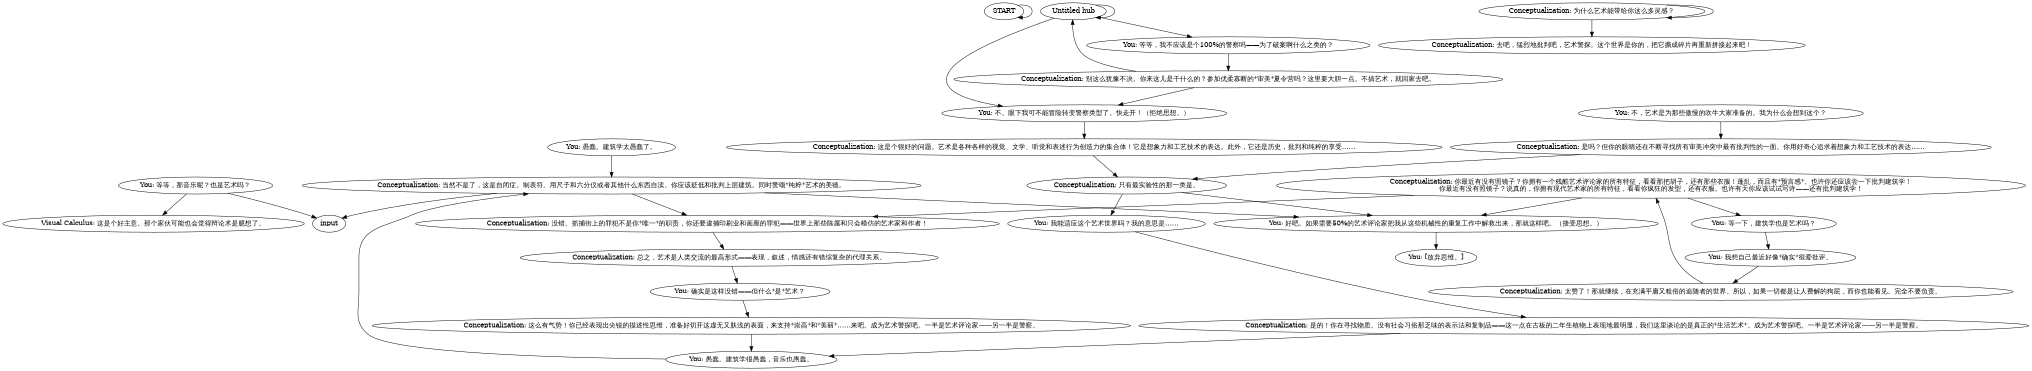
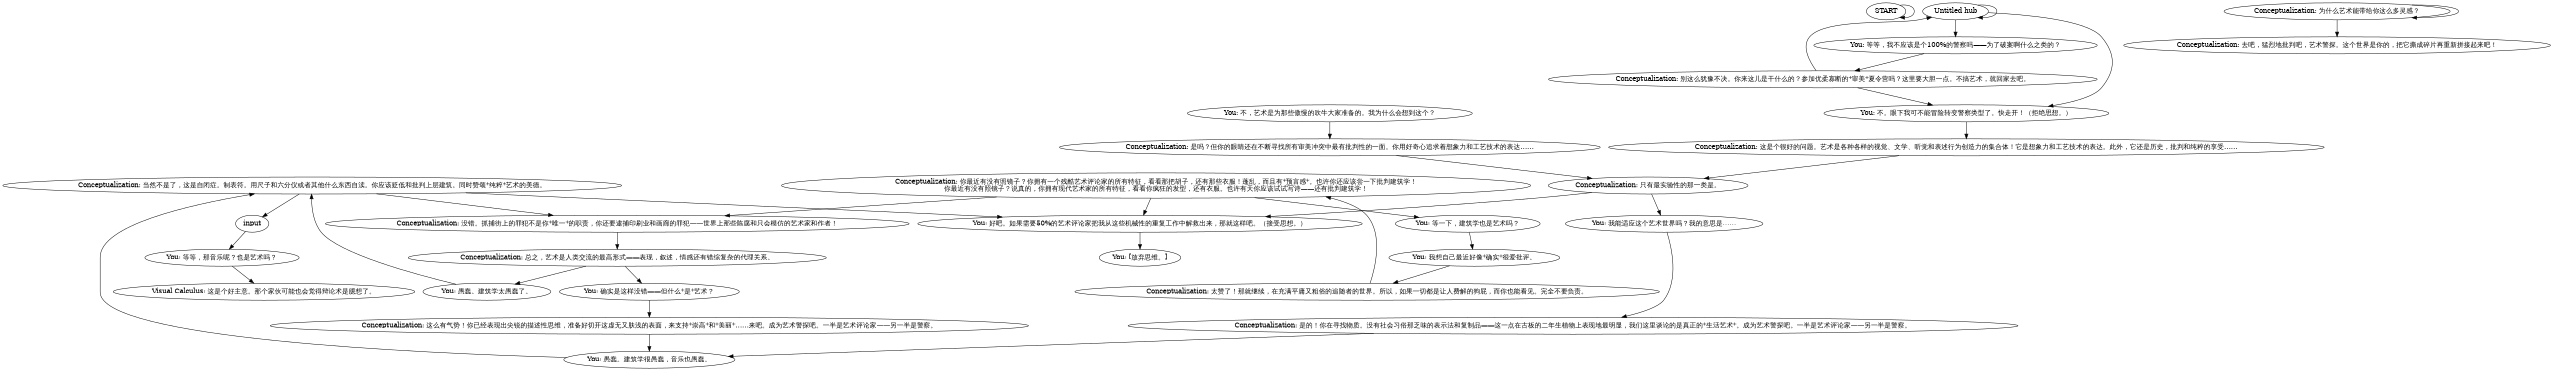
edge "You: 等等，那音乐呢？也是艺术吗？" -> "input": reversed
edge "Conceptualization: 总之，艺术是人类交流的最高形式——表现，叙述，情感还有错综复杂的代理关系。" -> "You: 愚蠢。建筑学太愚蠢了。": added
